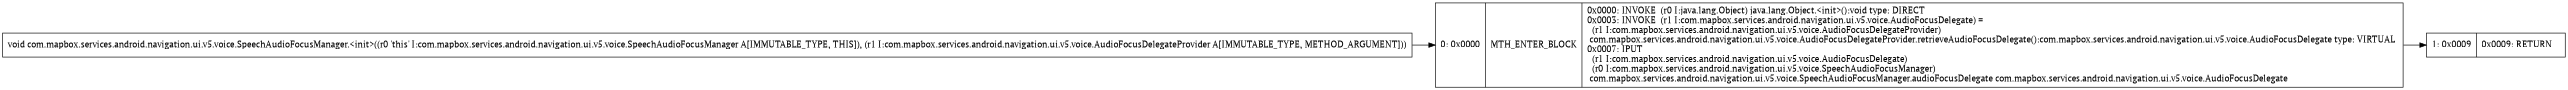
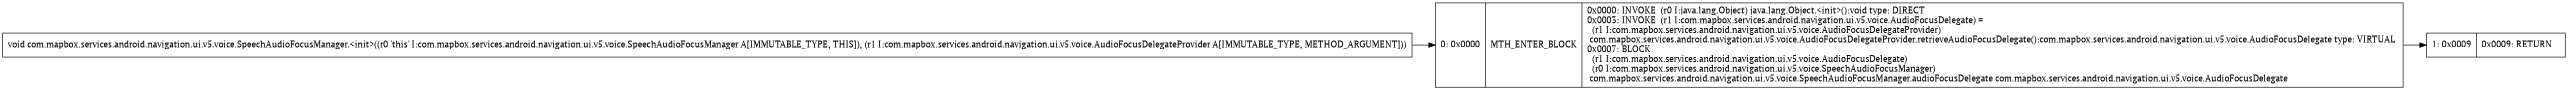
node "0: 0x0000": text "0x0007: IPUT" -> "0x0007: BLOCK"
